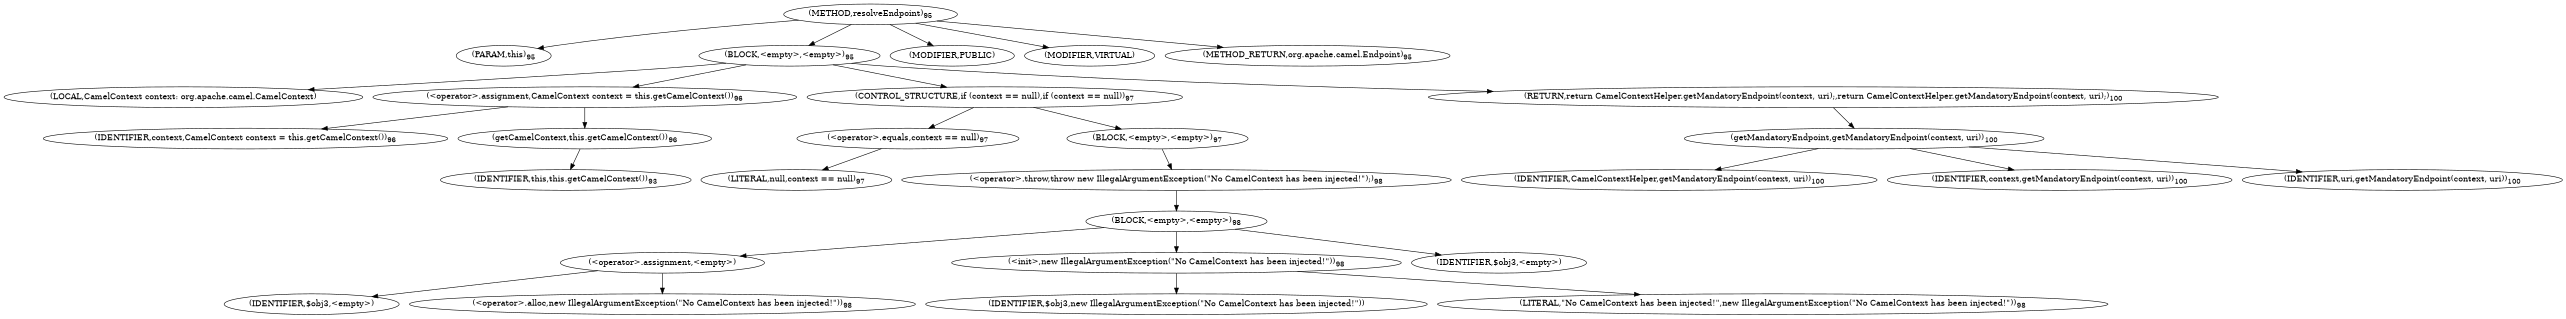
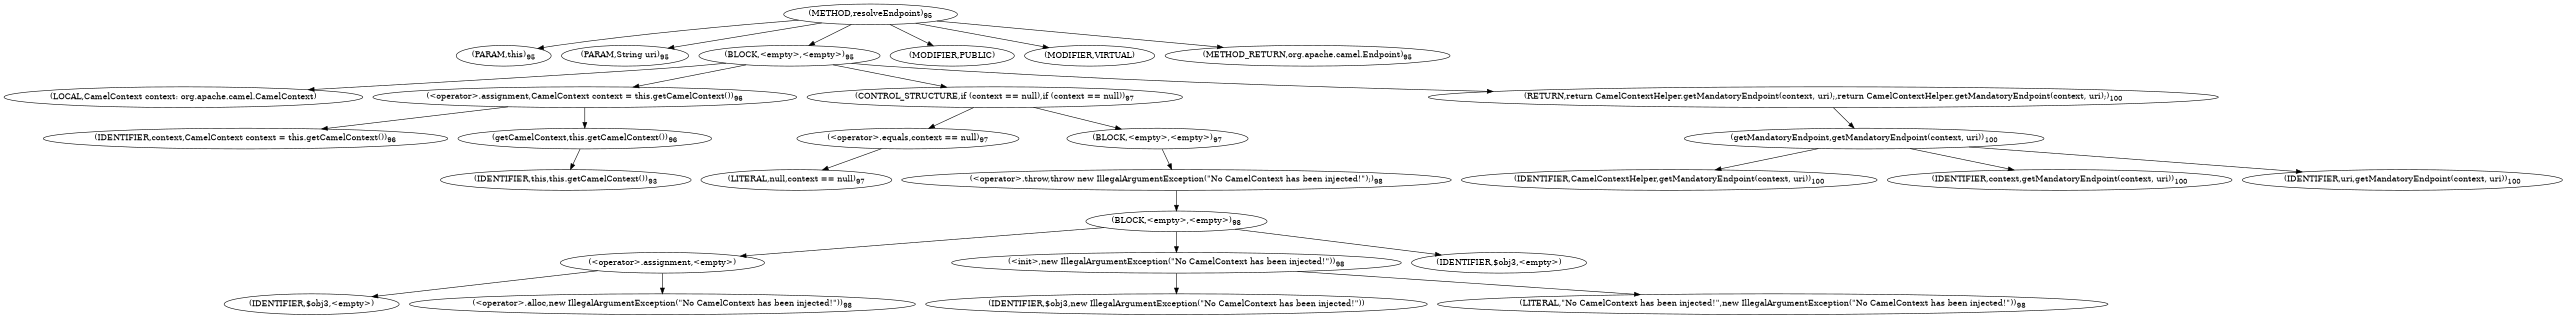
node "(PARAM,String uri)": added
